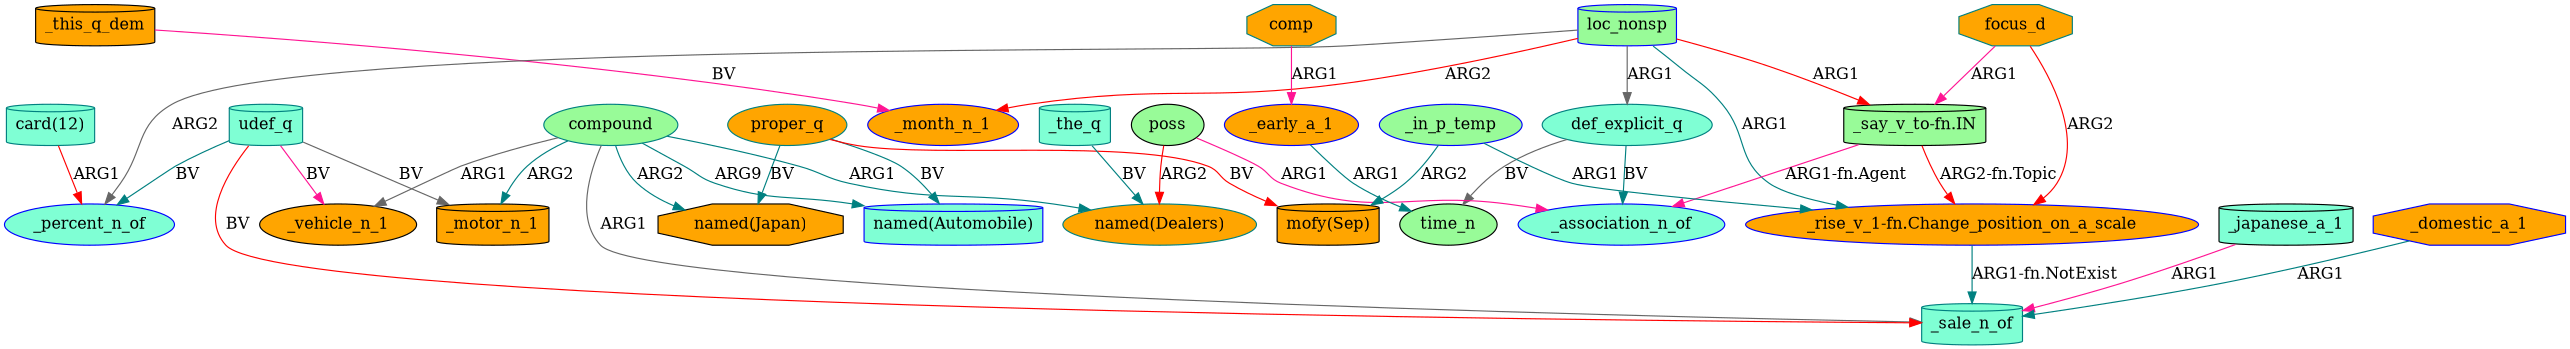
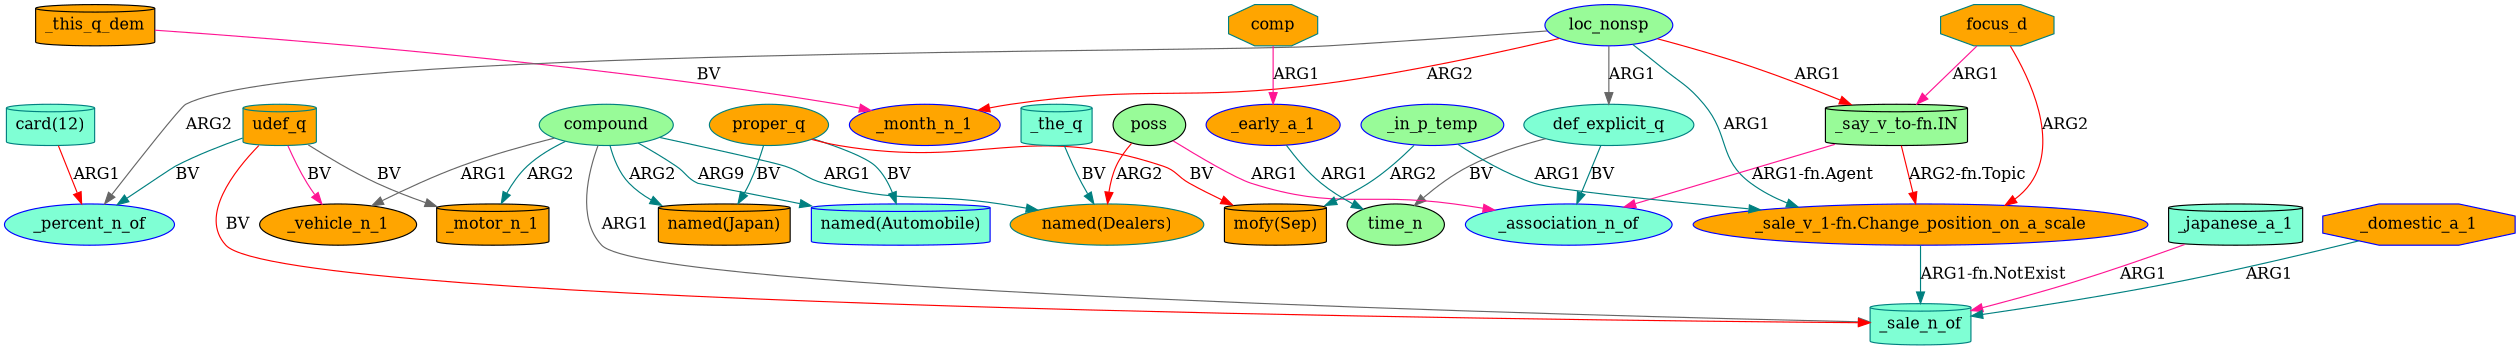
node "loc_nonsp": shape cylinder -> ellipse
node "udef_q": fillcolor aquamarine -> orange
node "named(Japan)": shape octagon -> cylinder
node "_rise_v_1-fn.Change_position_on_a_scale": label "_rise_v_1-fn.Change_position_on_a_scale" -> "_sale_v_1-fn.Change_position_on_a_scale"
